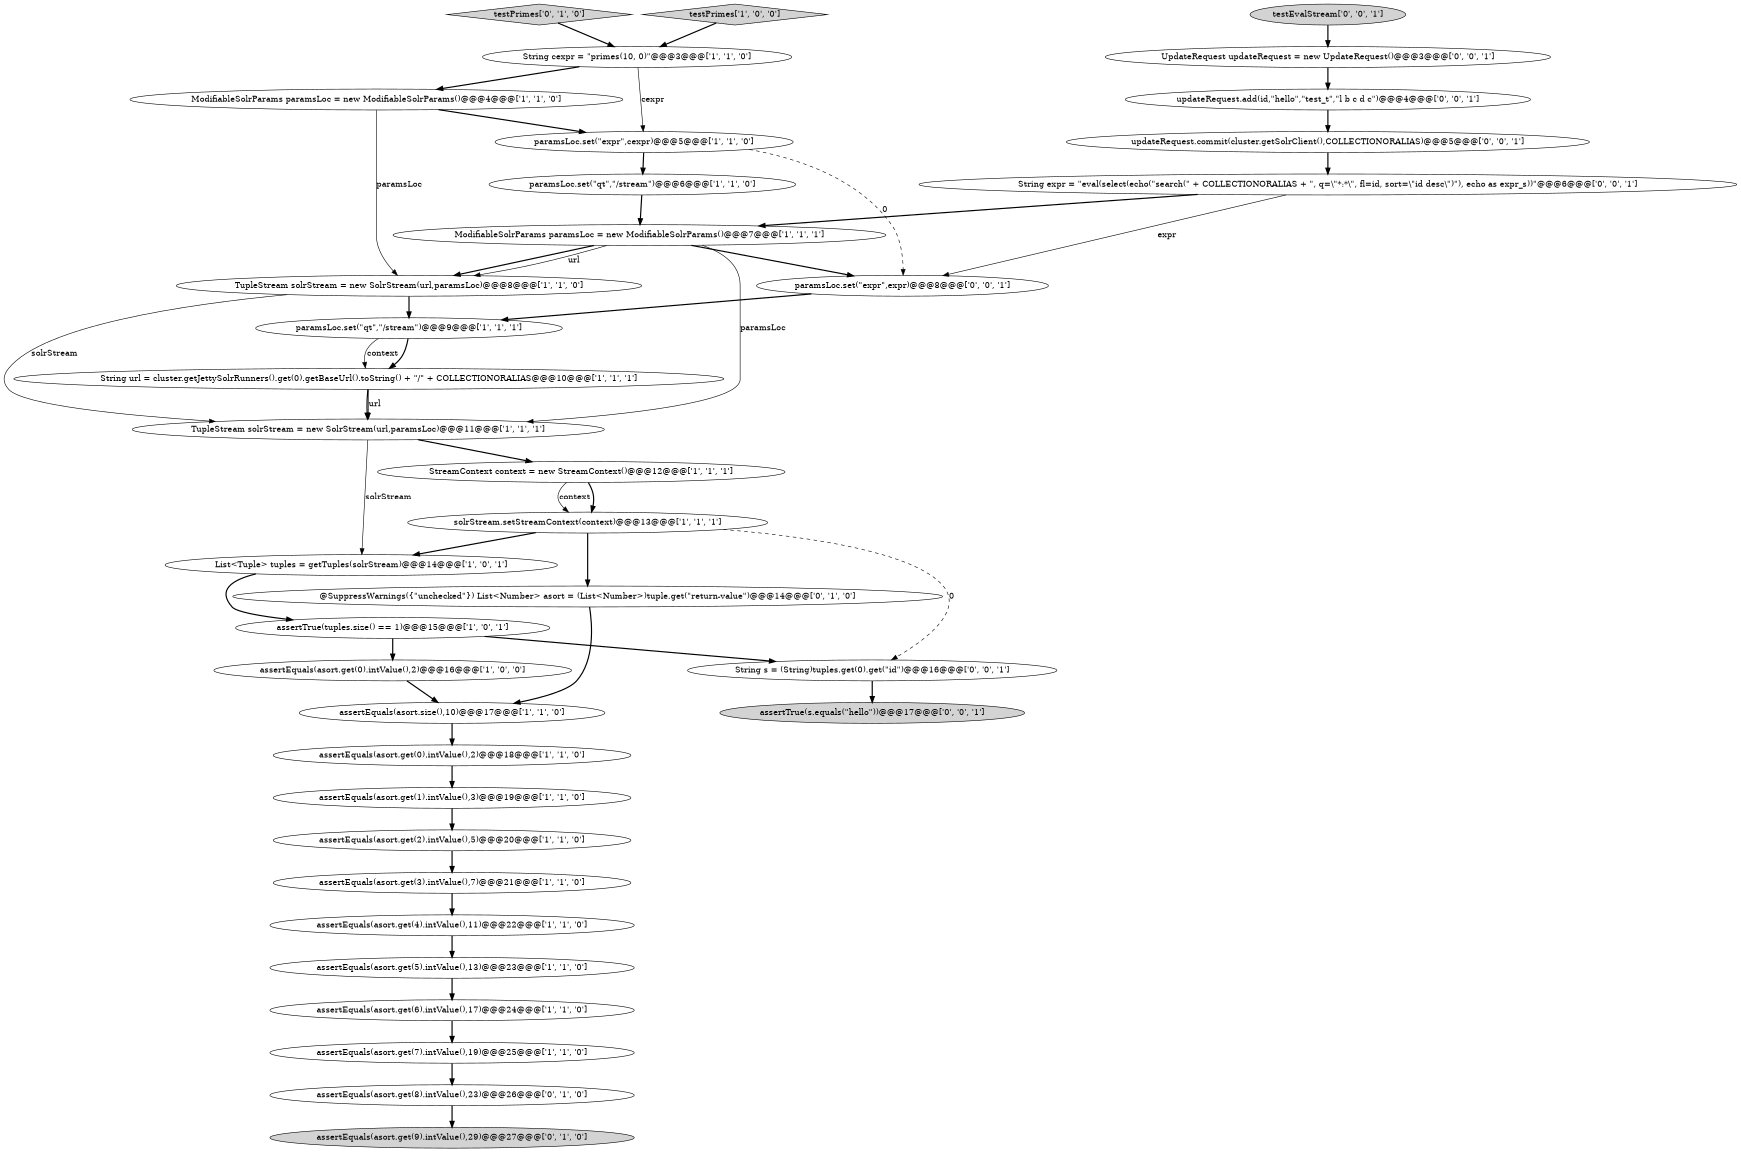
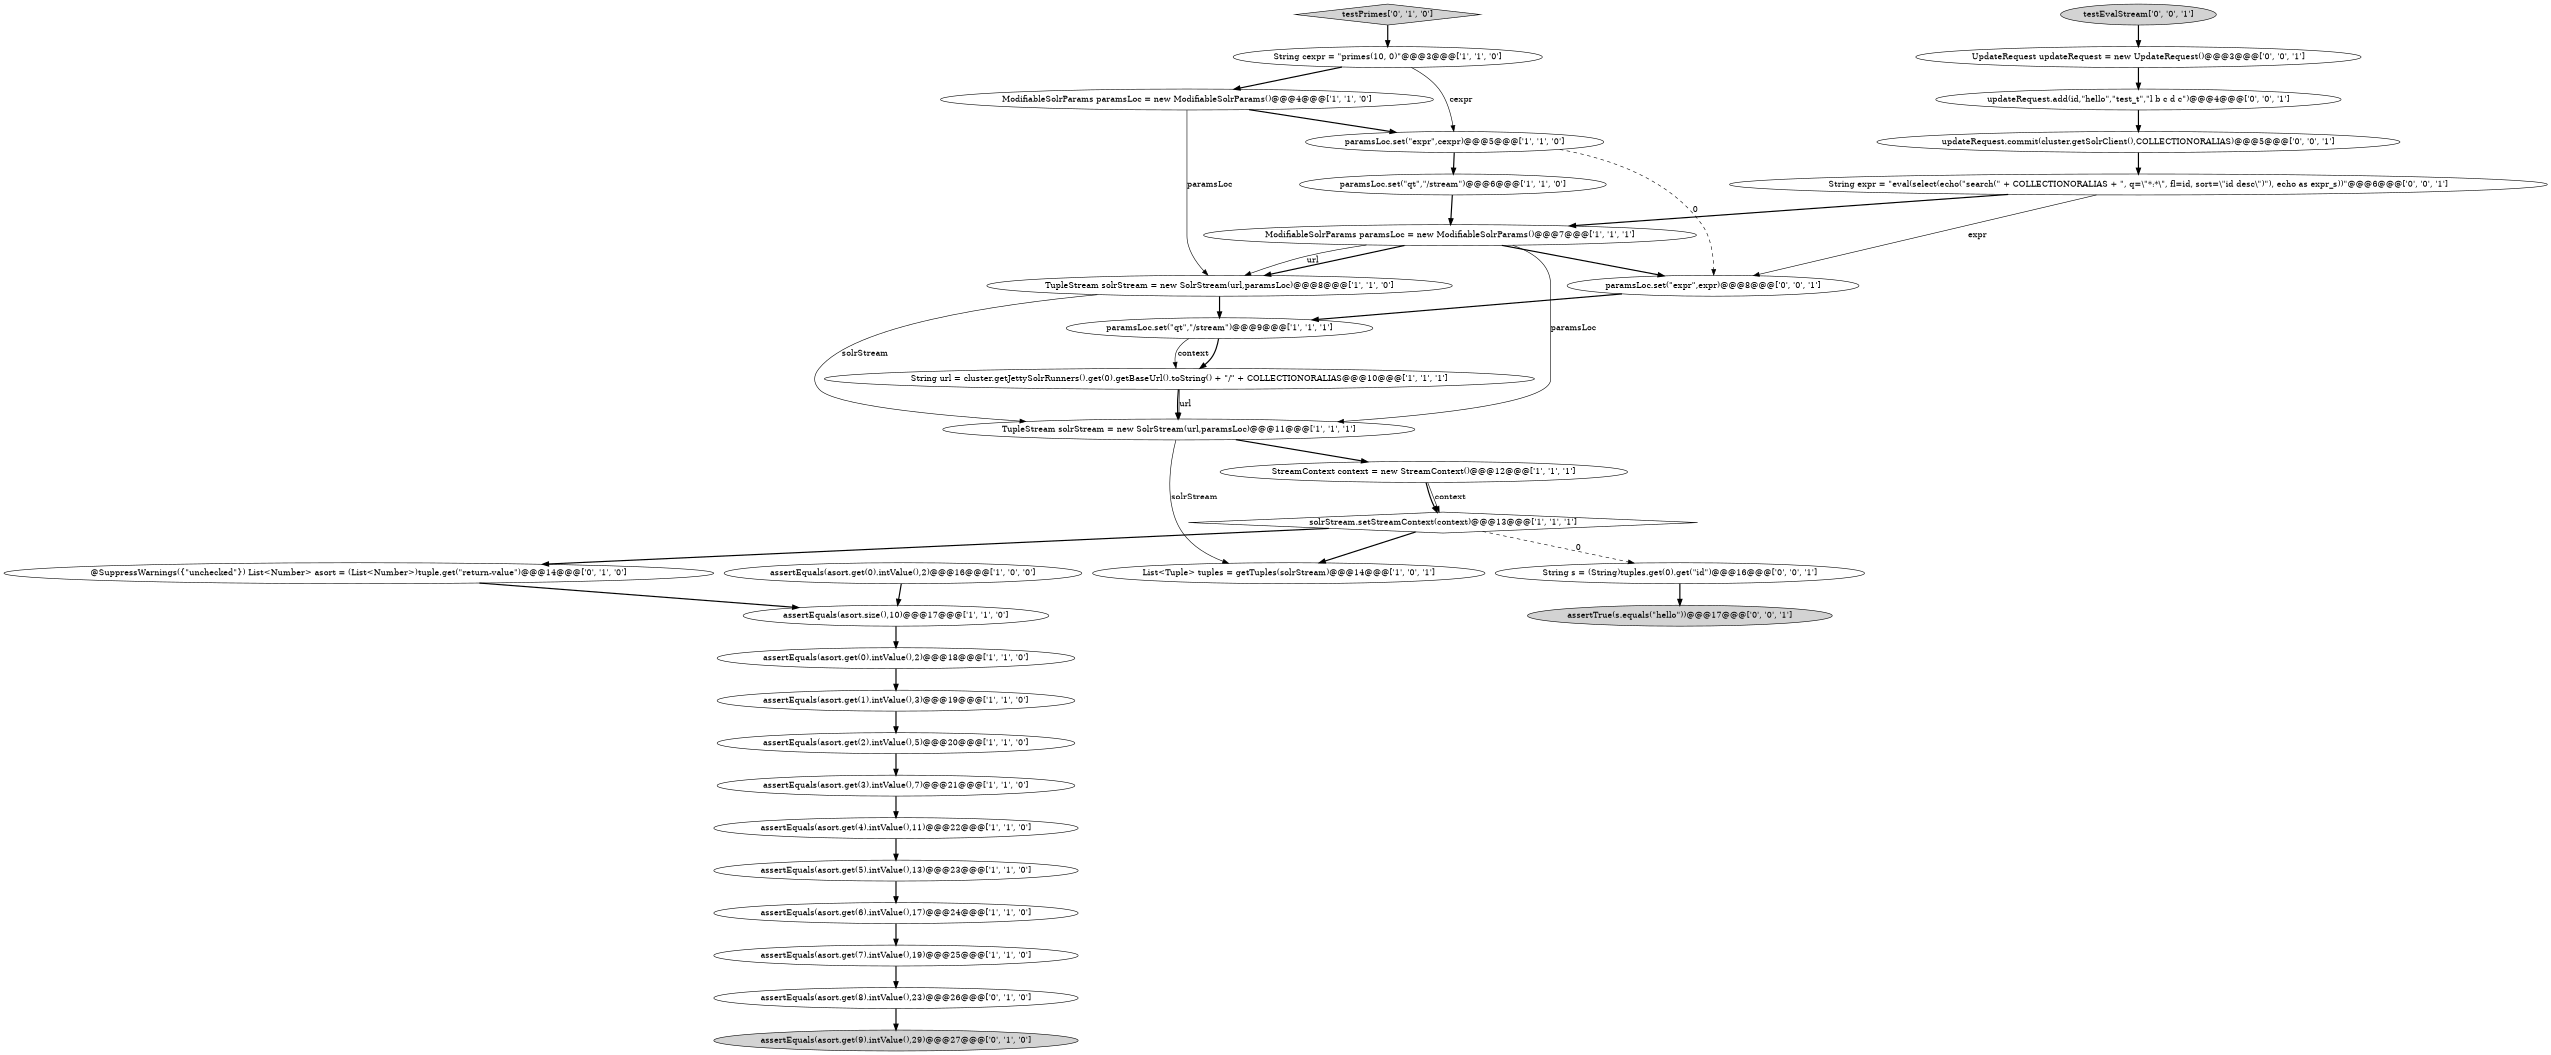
node "testPrimes['1', '0', '0']": removed
node "solrStream.setStreamContext(context)@@@13@@@['1', '1', '1']": shape ellipse -> diamond
node "assertTrue(tuples.size() == 1)@@@15@@@['1', '0', '1']": removed
